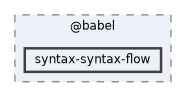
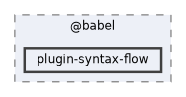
node "syntax-syntax-flow": label "syntax-syntax-flow" -> "plugin-syntax-flow"
